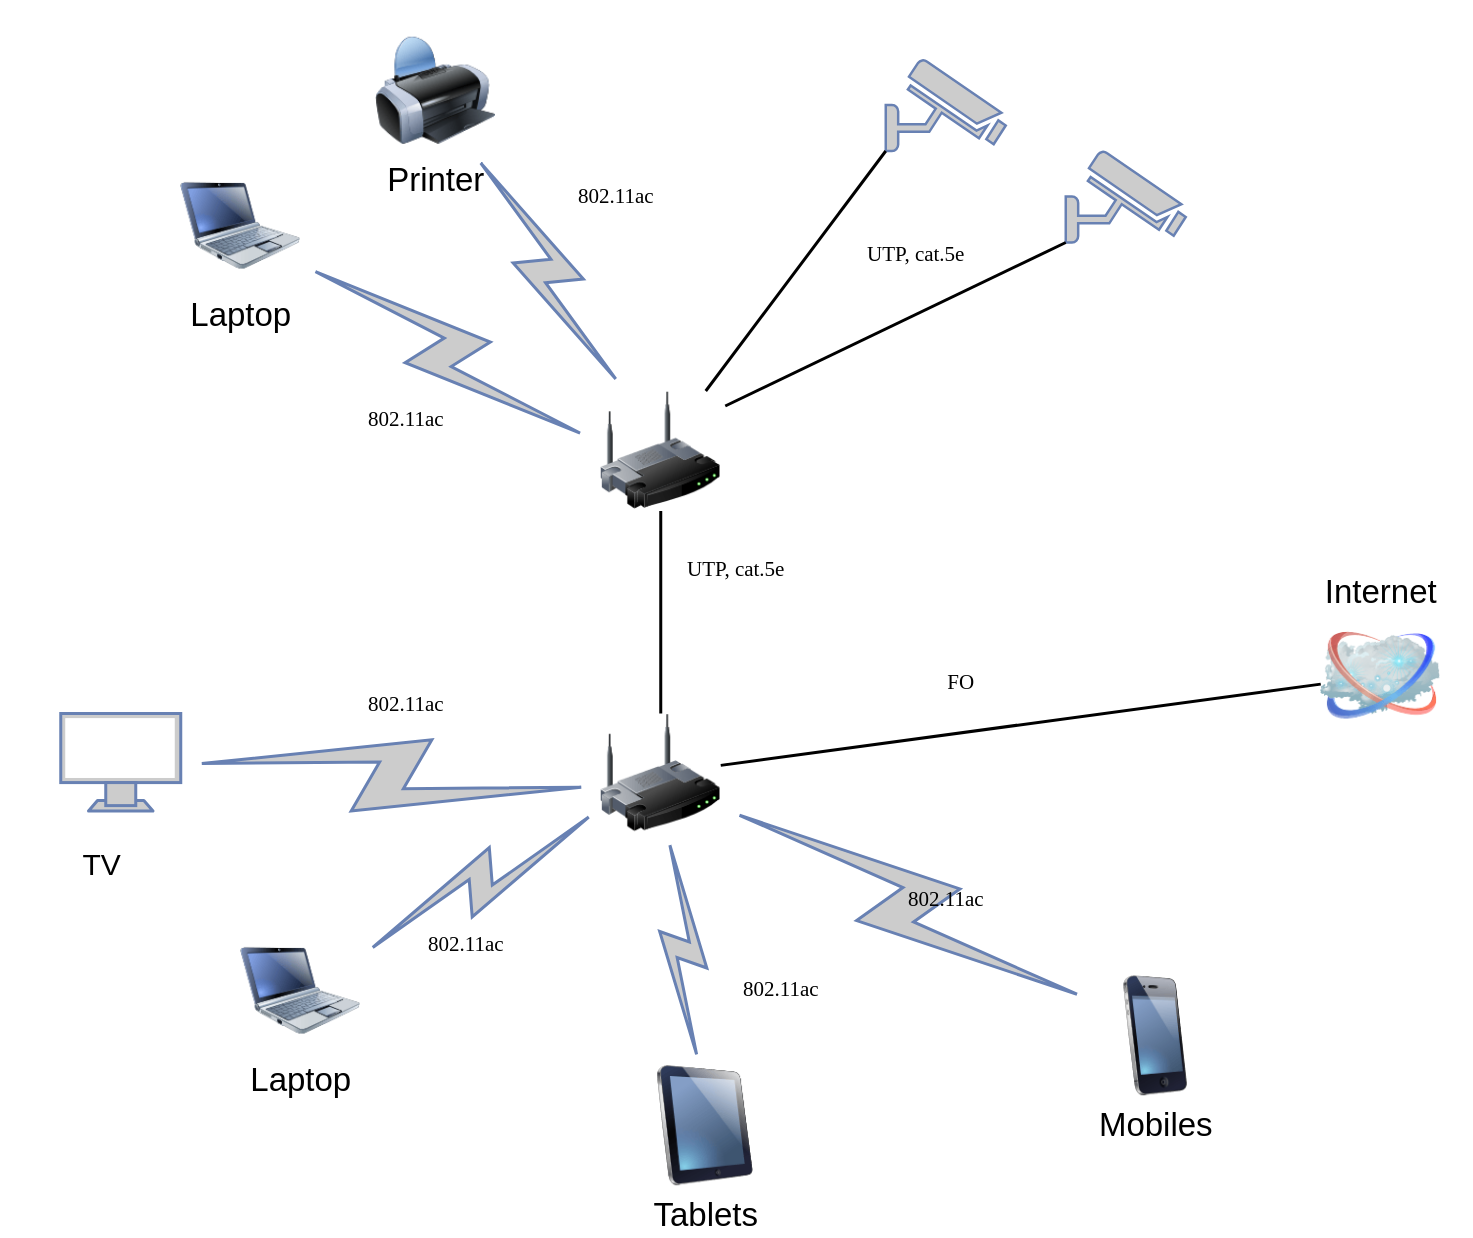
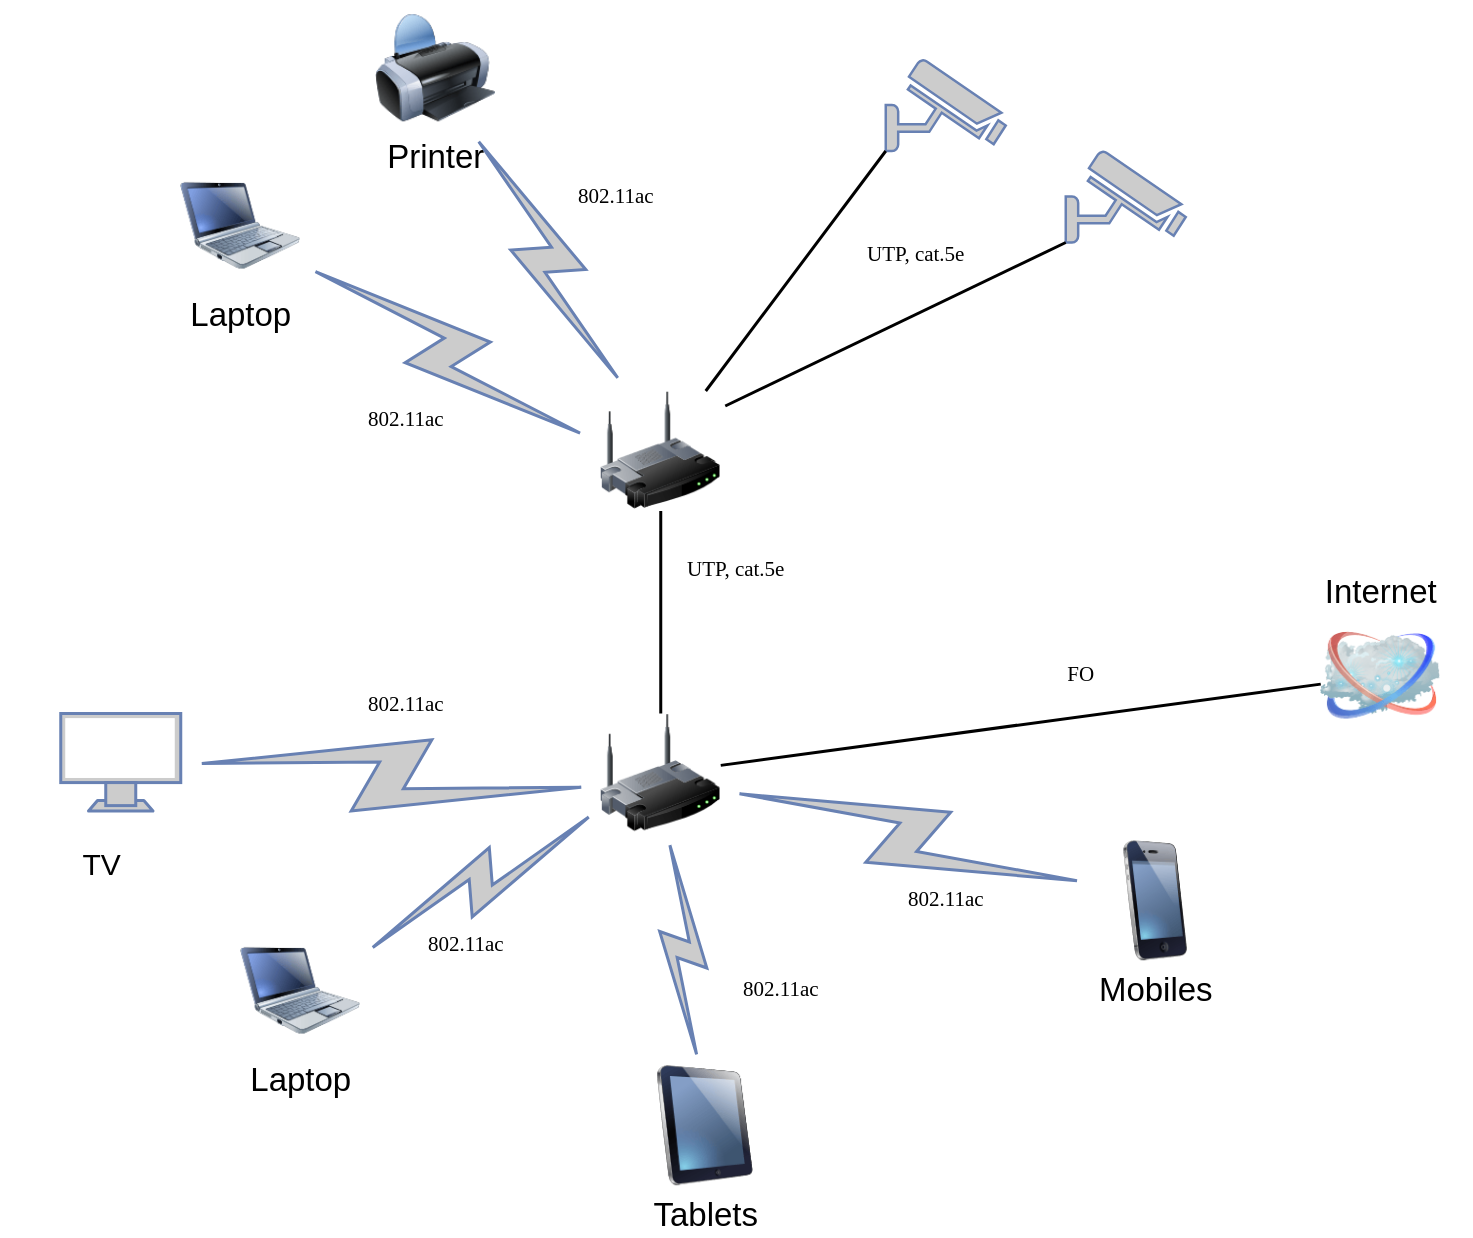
node "Printer": moved (436, 91) -> (436, 68)
node "FO": moved (961, 683) -> (1081, 676)
node "Mobiles": moved (1156, 1036) -> (1156, 901)
